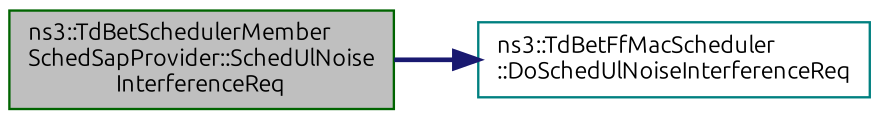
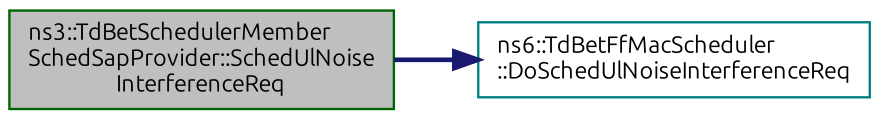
node "ns3::TdBetFfMacScheduler ::DoSchedUlNoiseInterferenceReq": label "ns3::TdBetFfMacScheduler ::DoSchedUlNoiseInterferenceReq" -> "ns6::TdBetFfMacScheduler ::DoSchedUlNoiseInterferenceReq"
